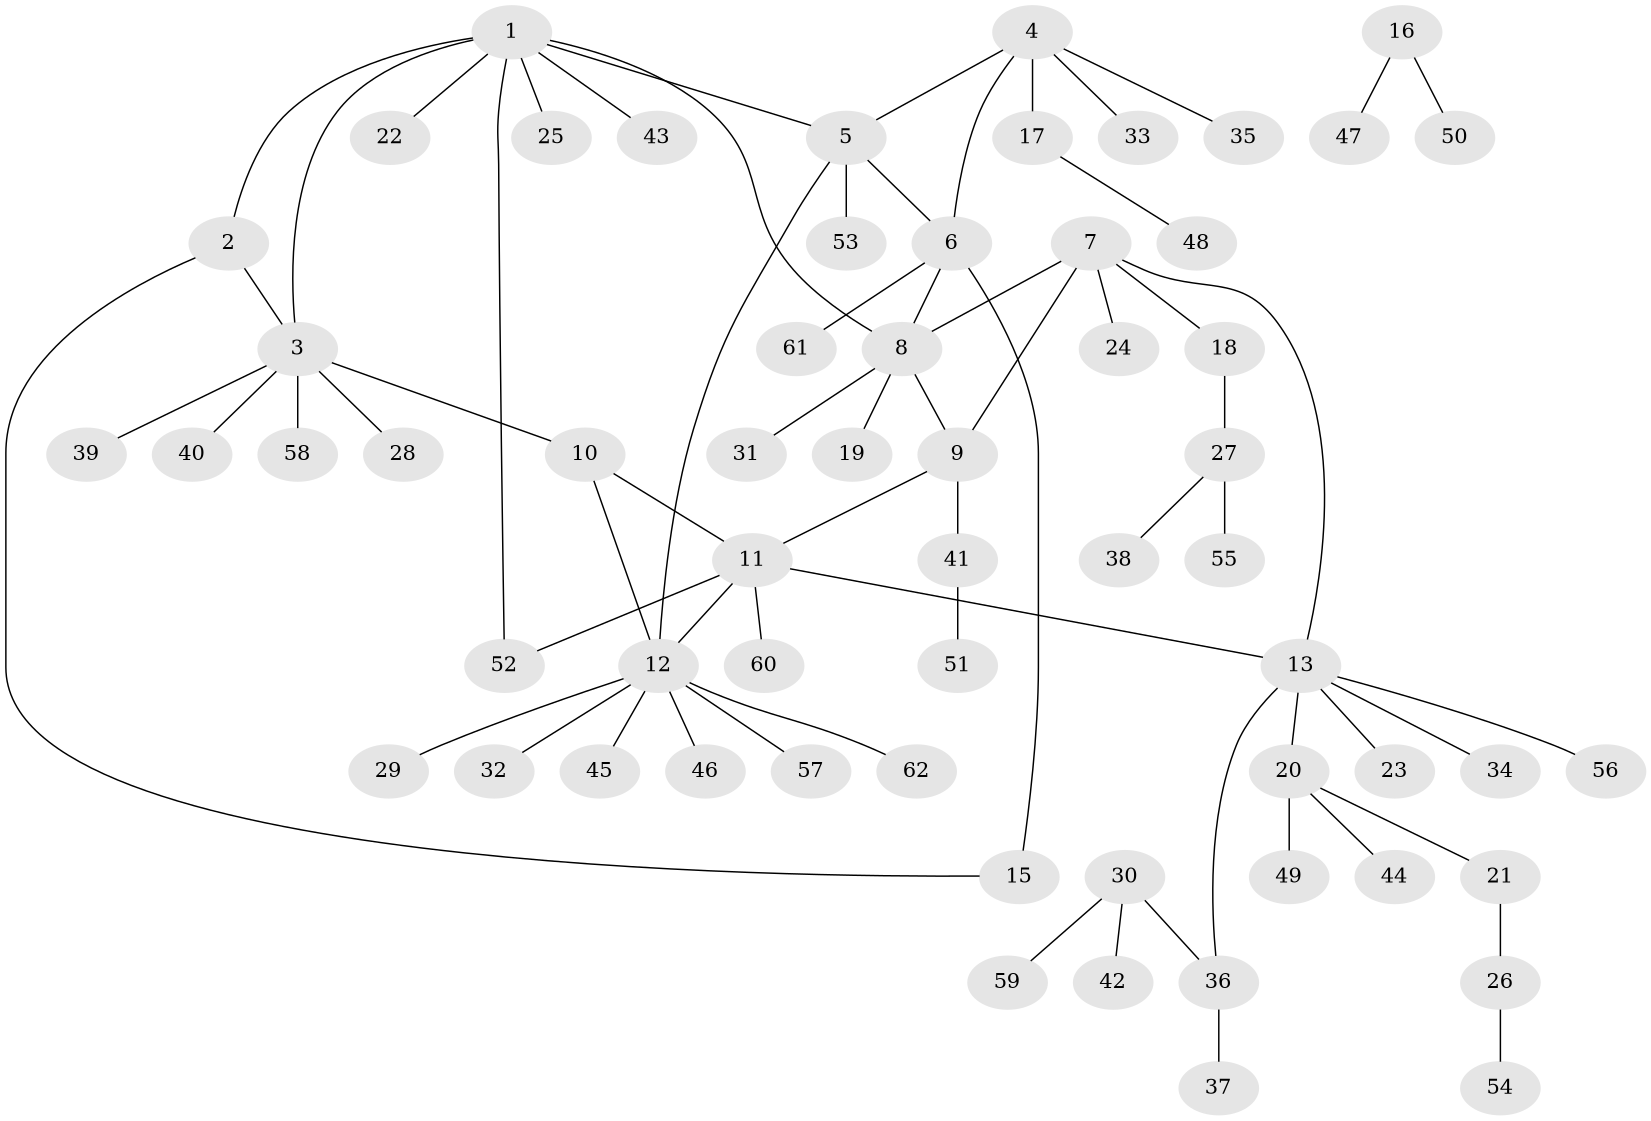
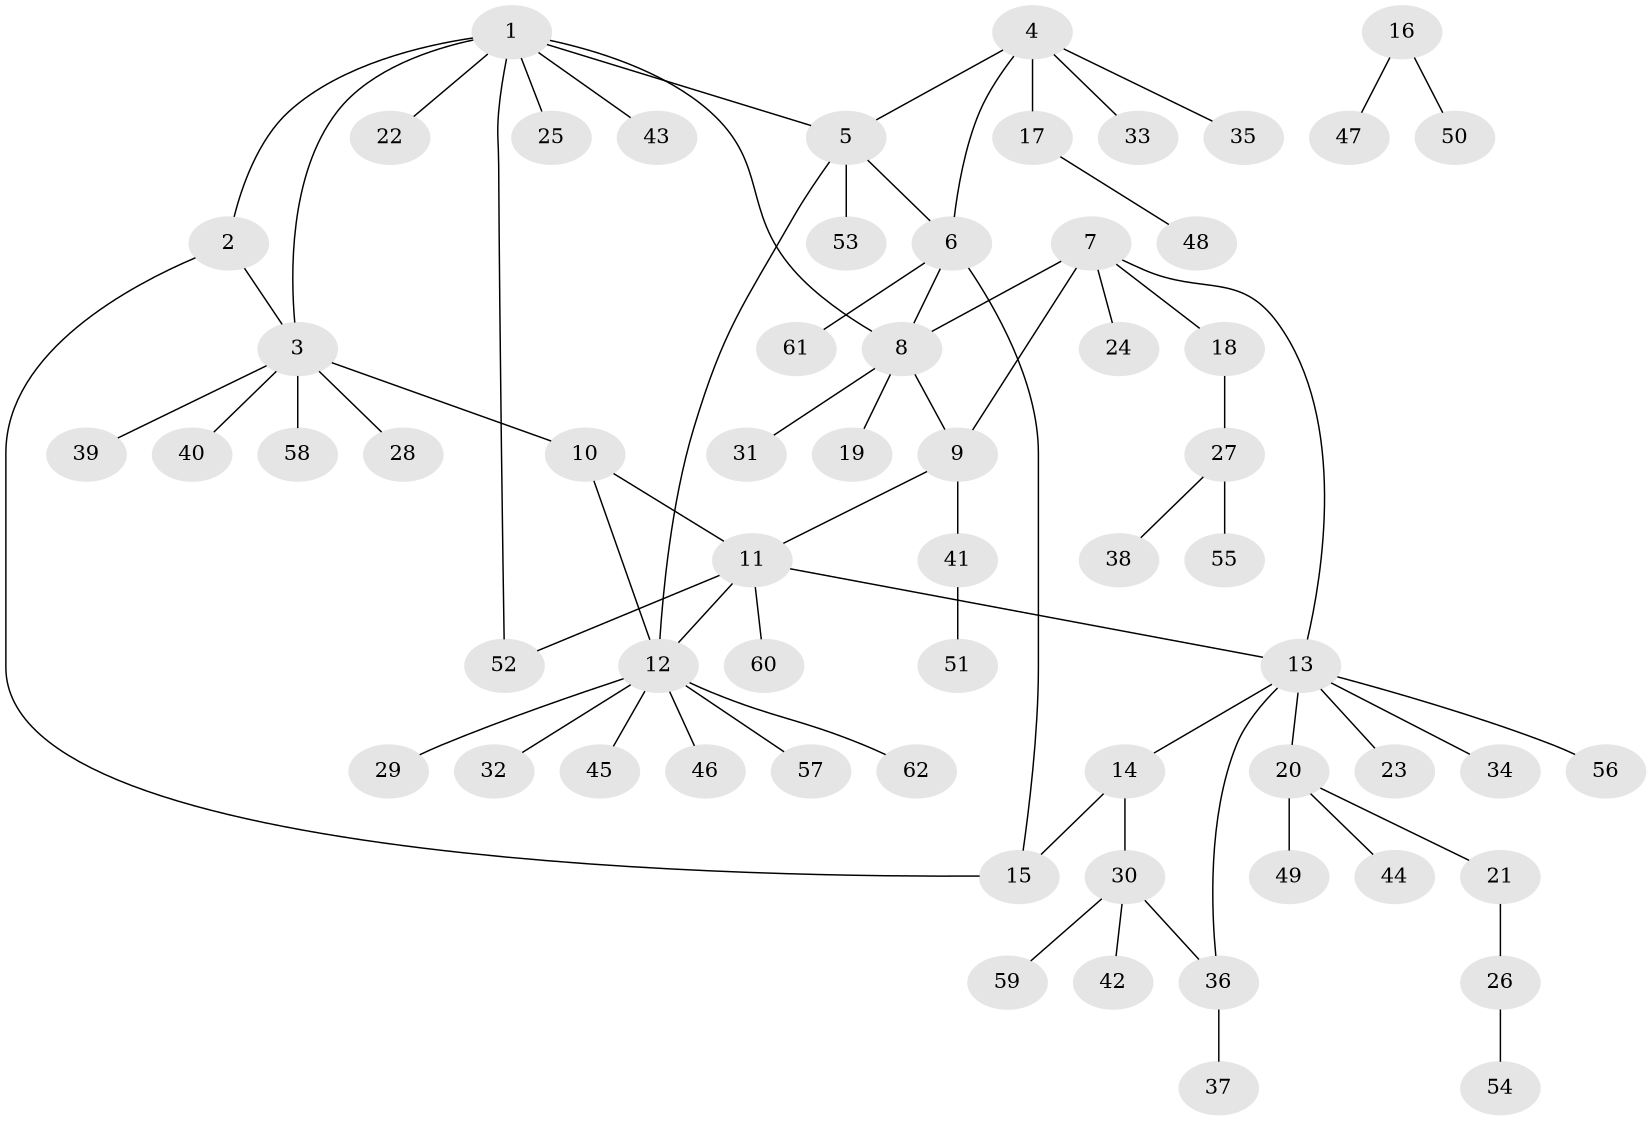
node "14": added
